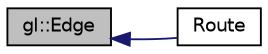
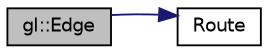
edge "Route" -> "gl::Edge": reversed
